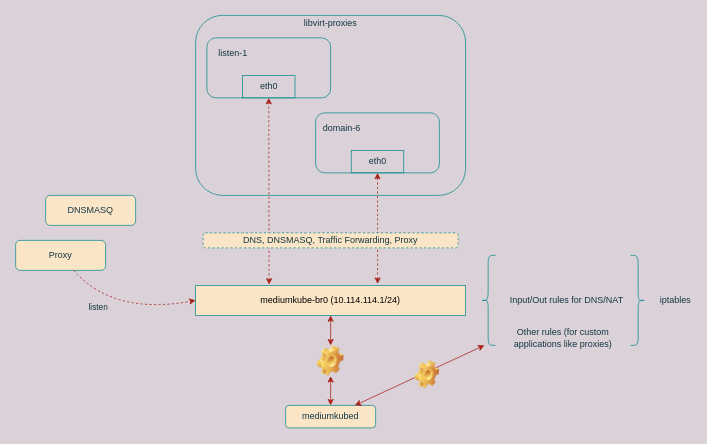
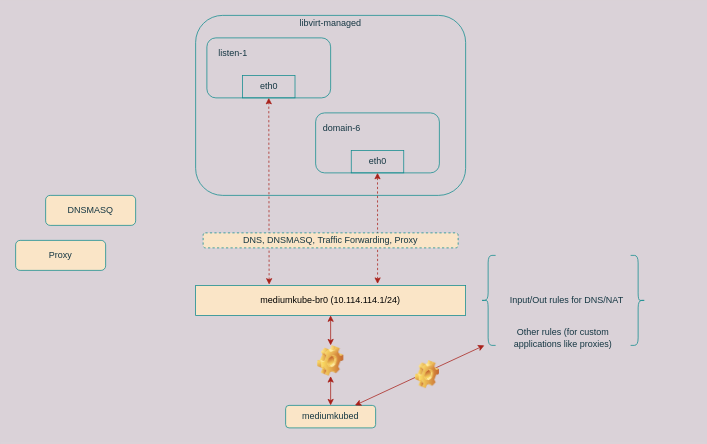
node "libvirt-proxies": label "libvirt-proxies" -> "libvirt-managed"
node "iptables": removed
edge "Proxy" -> "mediumkube-br0 (10.114.114.1/24)": removed, label "listen"
